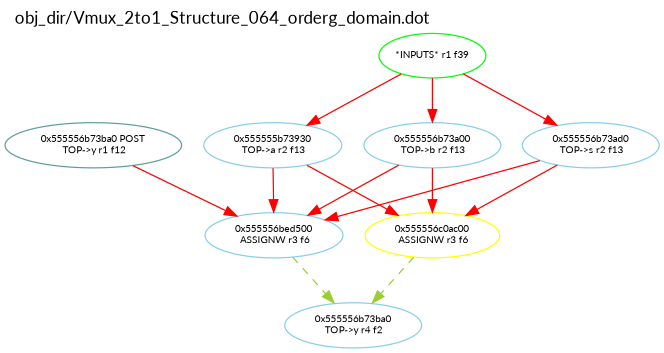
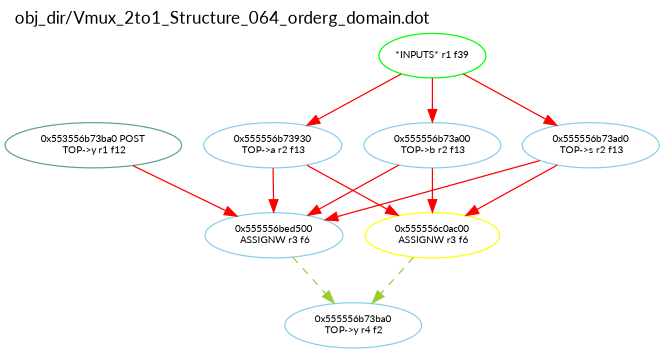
node "0x555556b73ba0 POST TOP->y r1 f12": label "0x555556b73ba0 POST TOP->y r1 f12" -> "0x553556b73ba0 POST TOP->y r1 f12"
node "0x555555b73930 TOP->a r2 f13": label "0x555555b73930 TOP->a r2 f13" -> "0x555556b73930 TOP->a r2 f13"
